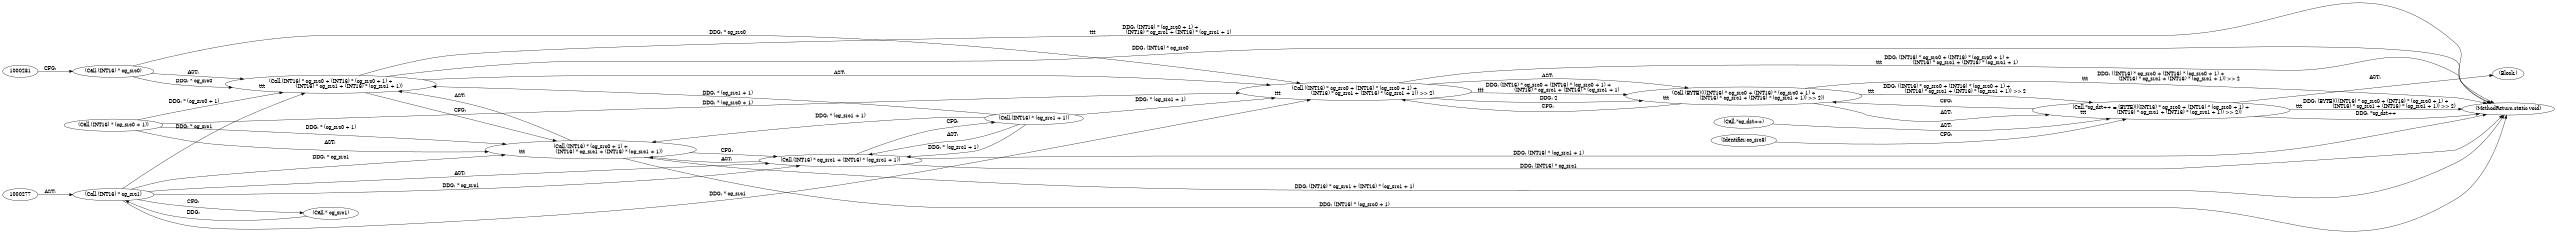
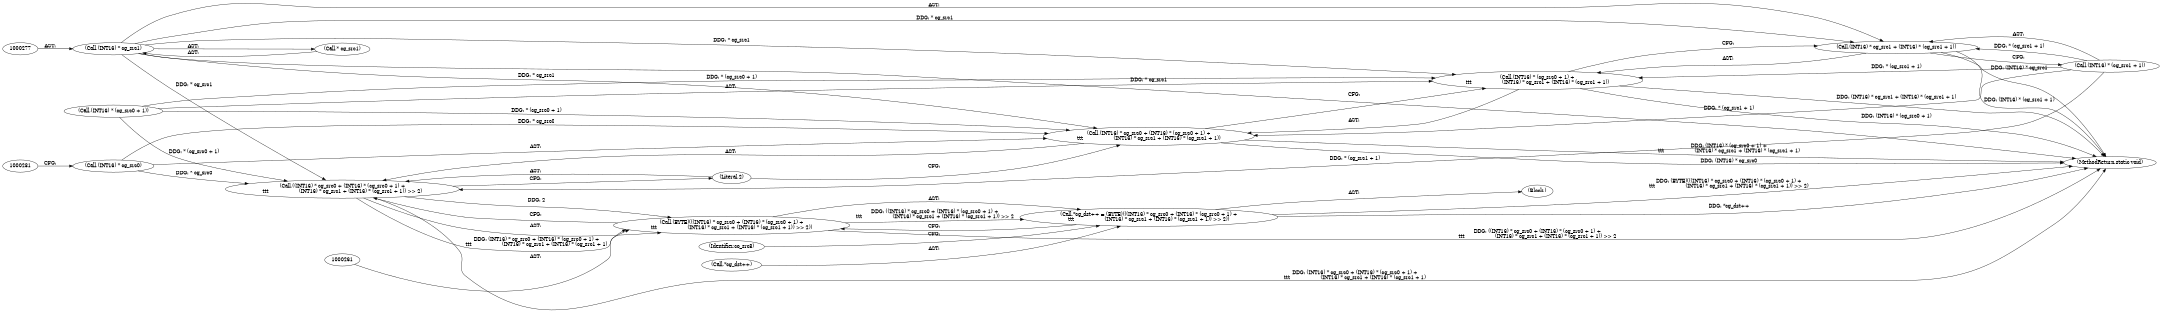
edge "(Call,(INT16) * cg_src1)" -> "(MethodReturn,static void)": added, label "DDG: * cg_src1"
node "(Literal,2)": added
edge "(Call,(INT16) * cg_src1)" -> "(Call,* cg_src1)": label "CFG: " -> "AST: "
edge "(Call,* cg_src1)" -> "(Call,(INT16) * cg_src1)": label "DDG: " -> "AST: "
node "1000261": added
